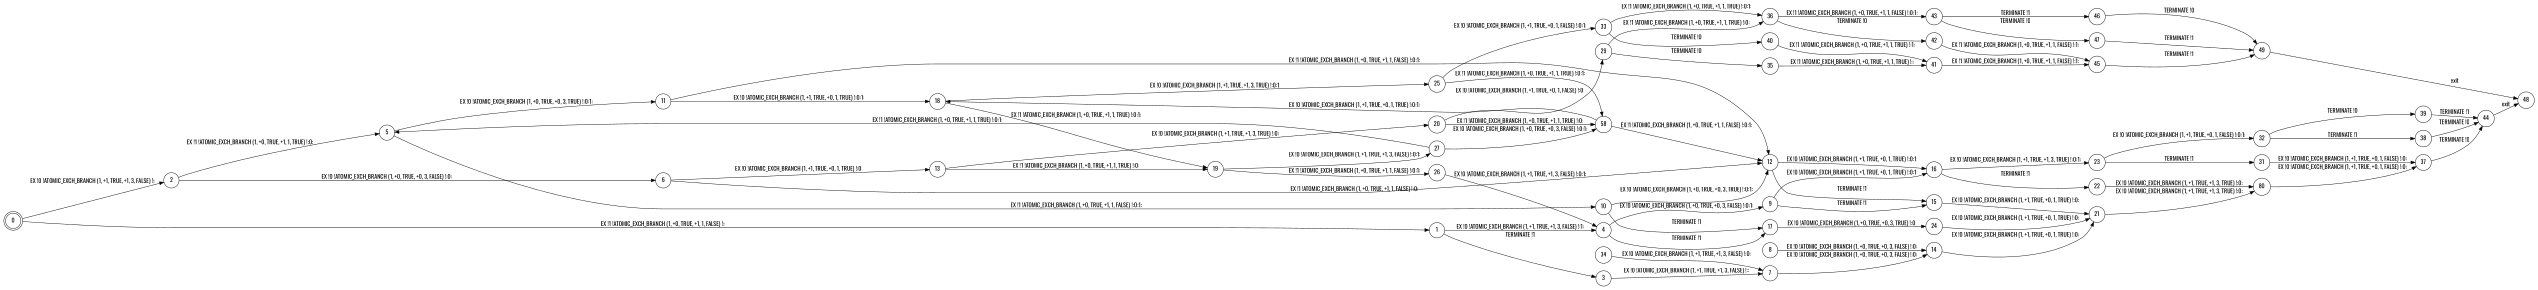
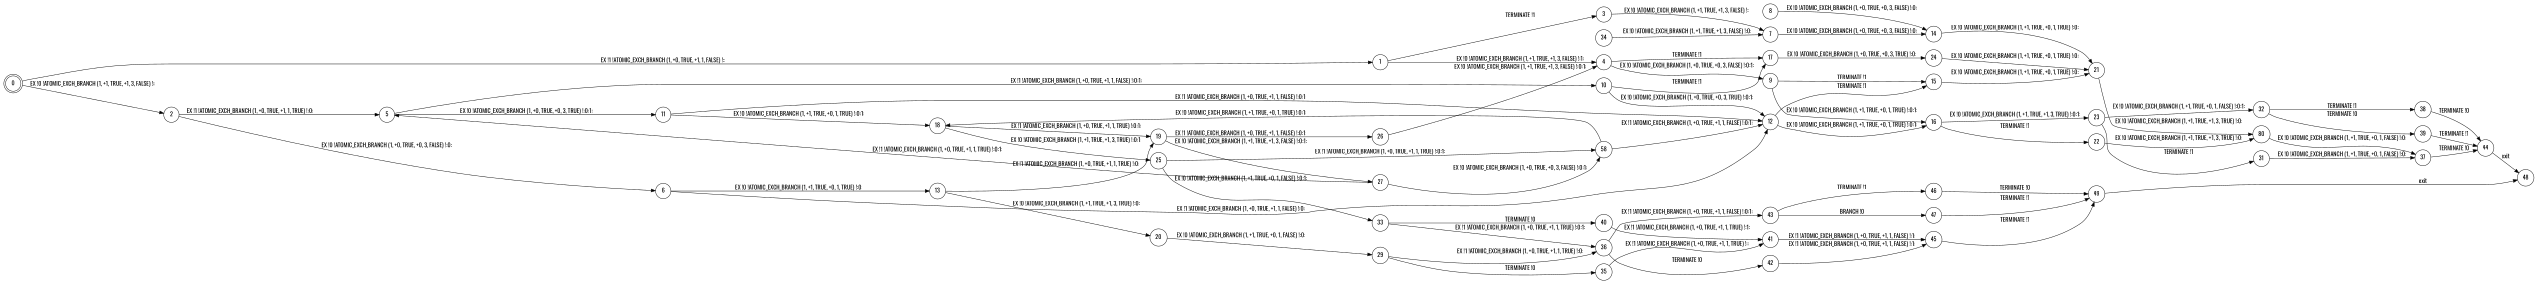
edge "43" -> "47": label "TERMINATE !0" -> "BRANCH !0"
edge "20" -> "58": removed, label "EX !1 !ATOMIC_EXCH_BRANCH (1, +0, TRUE, +1, 1, TRUE) !:0:"
